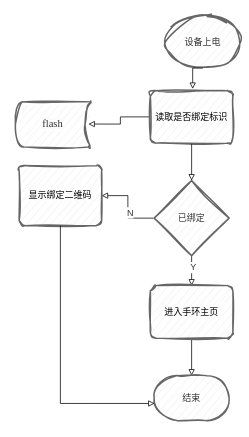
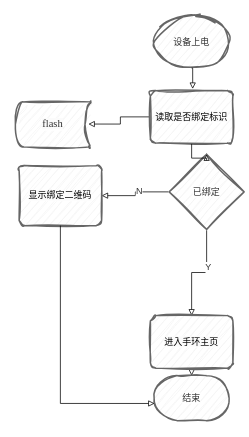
node "设备上电": moved (203, 42) -> (192, 42)
node "已绑定": moved (192, 218) -> (207, 192)
node "进入手环主页": moved (192, 312) -> (192, 342)
